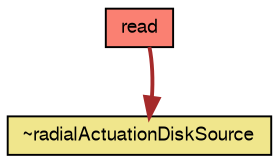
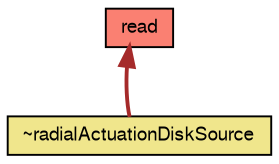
edge "read" -> "~radialActuationDiskSource": reversed
